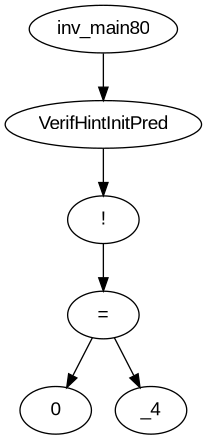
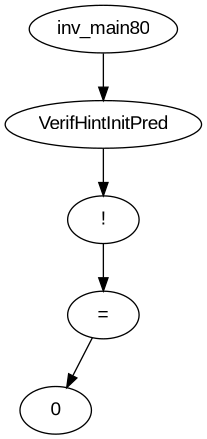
node "_4": removed
